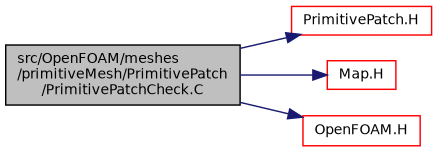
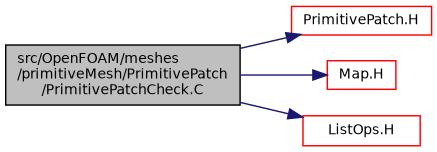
node "OpenFOAM.H": label "OpenFOAM.H" -> "ListOps.H"
